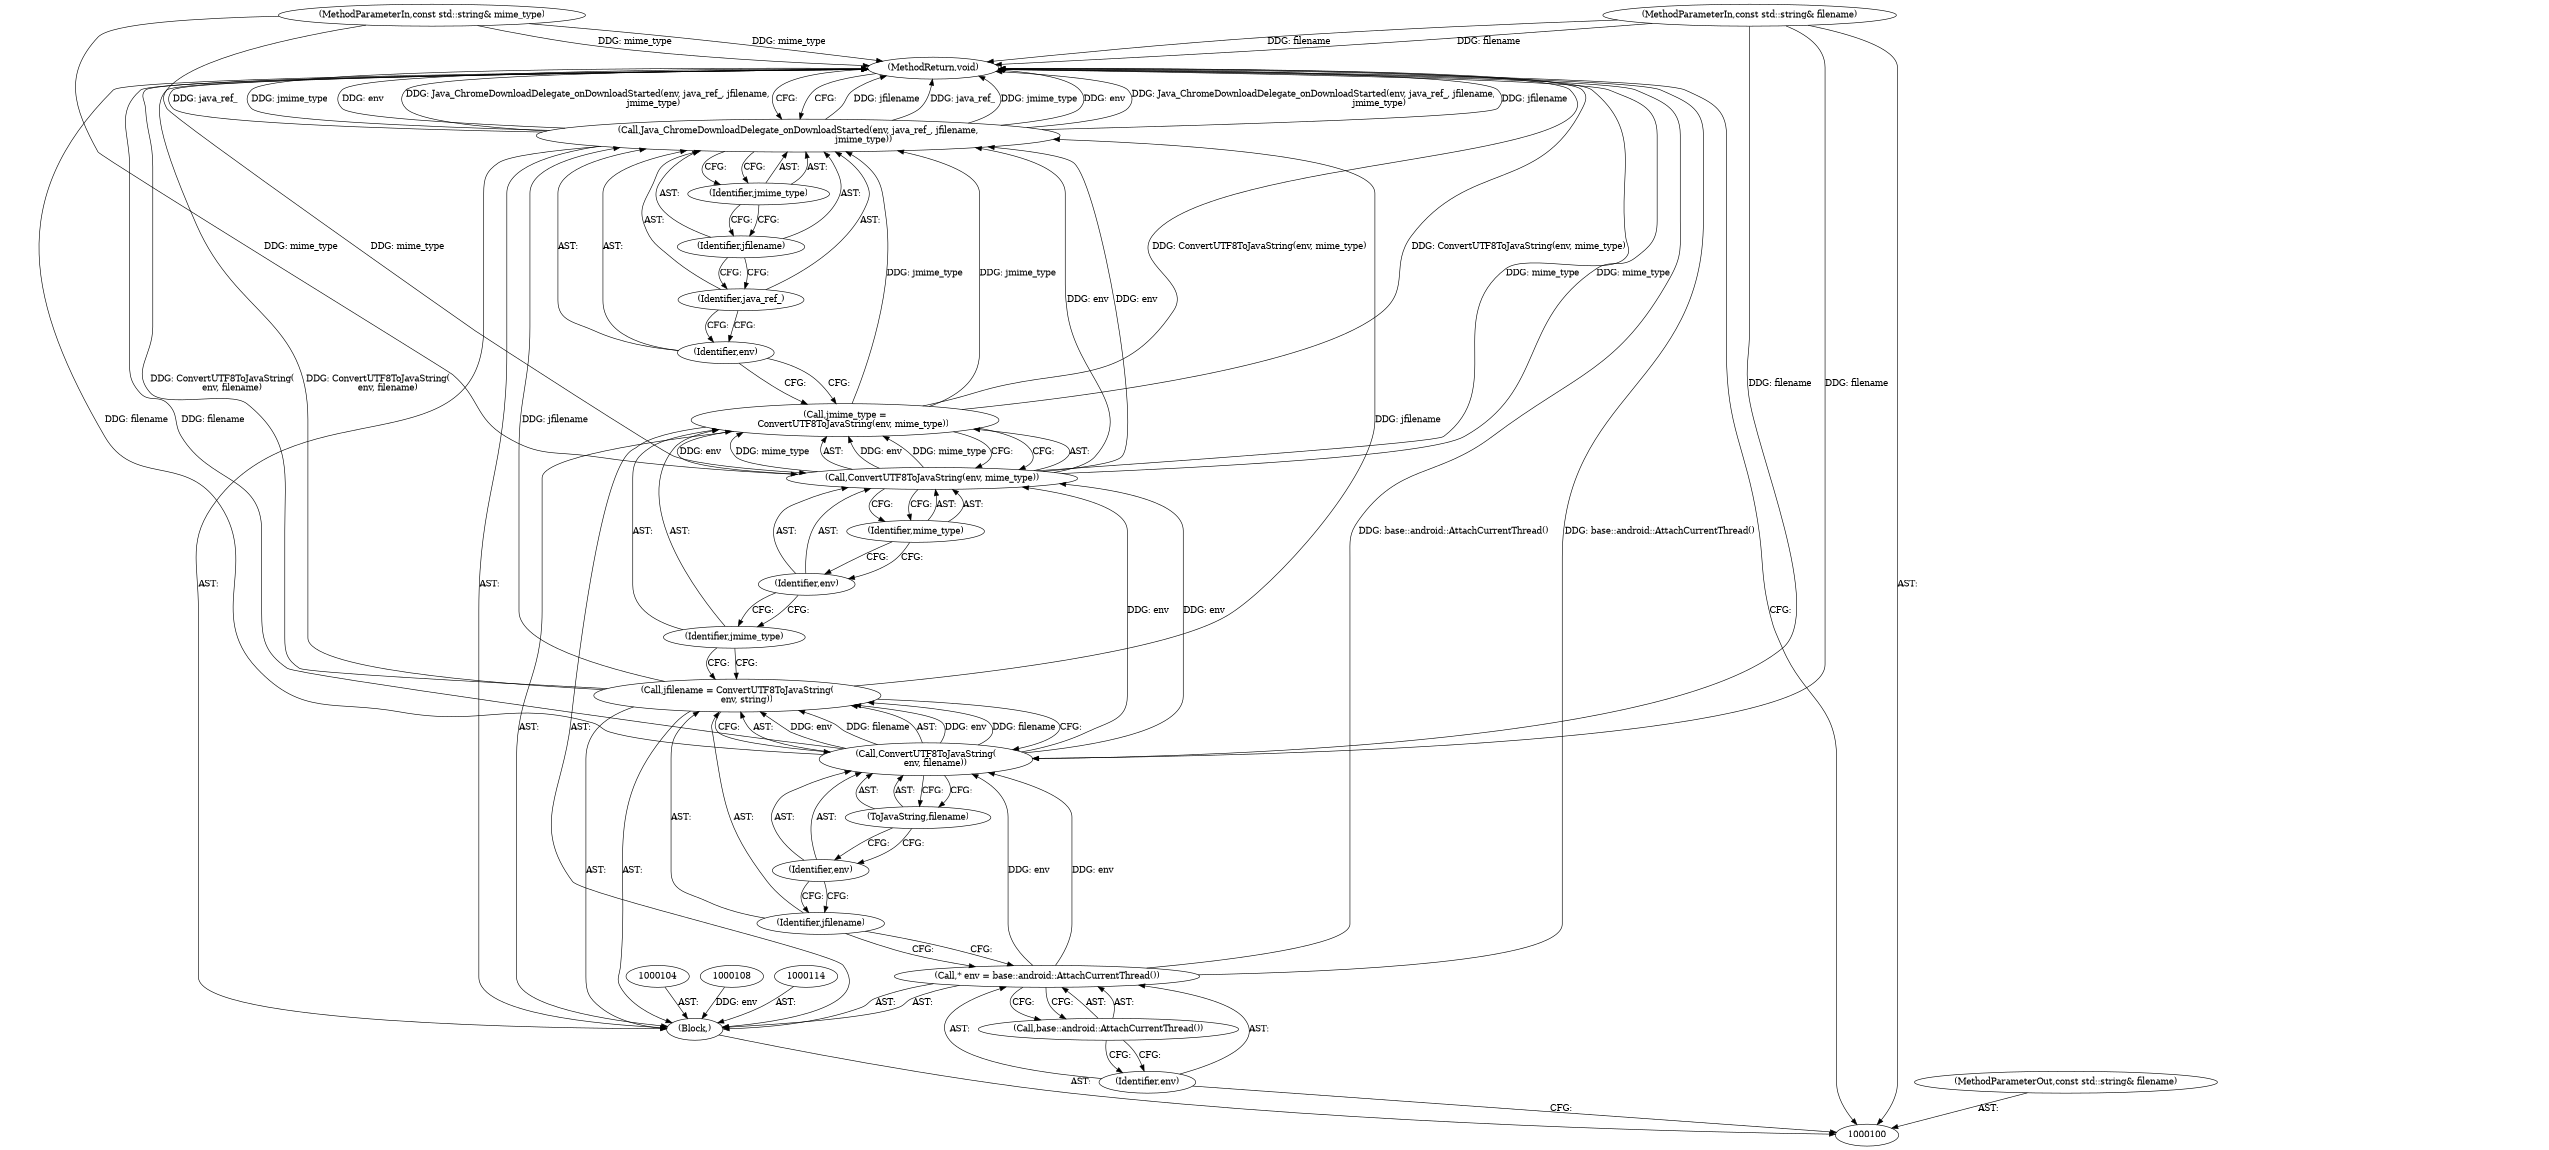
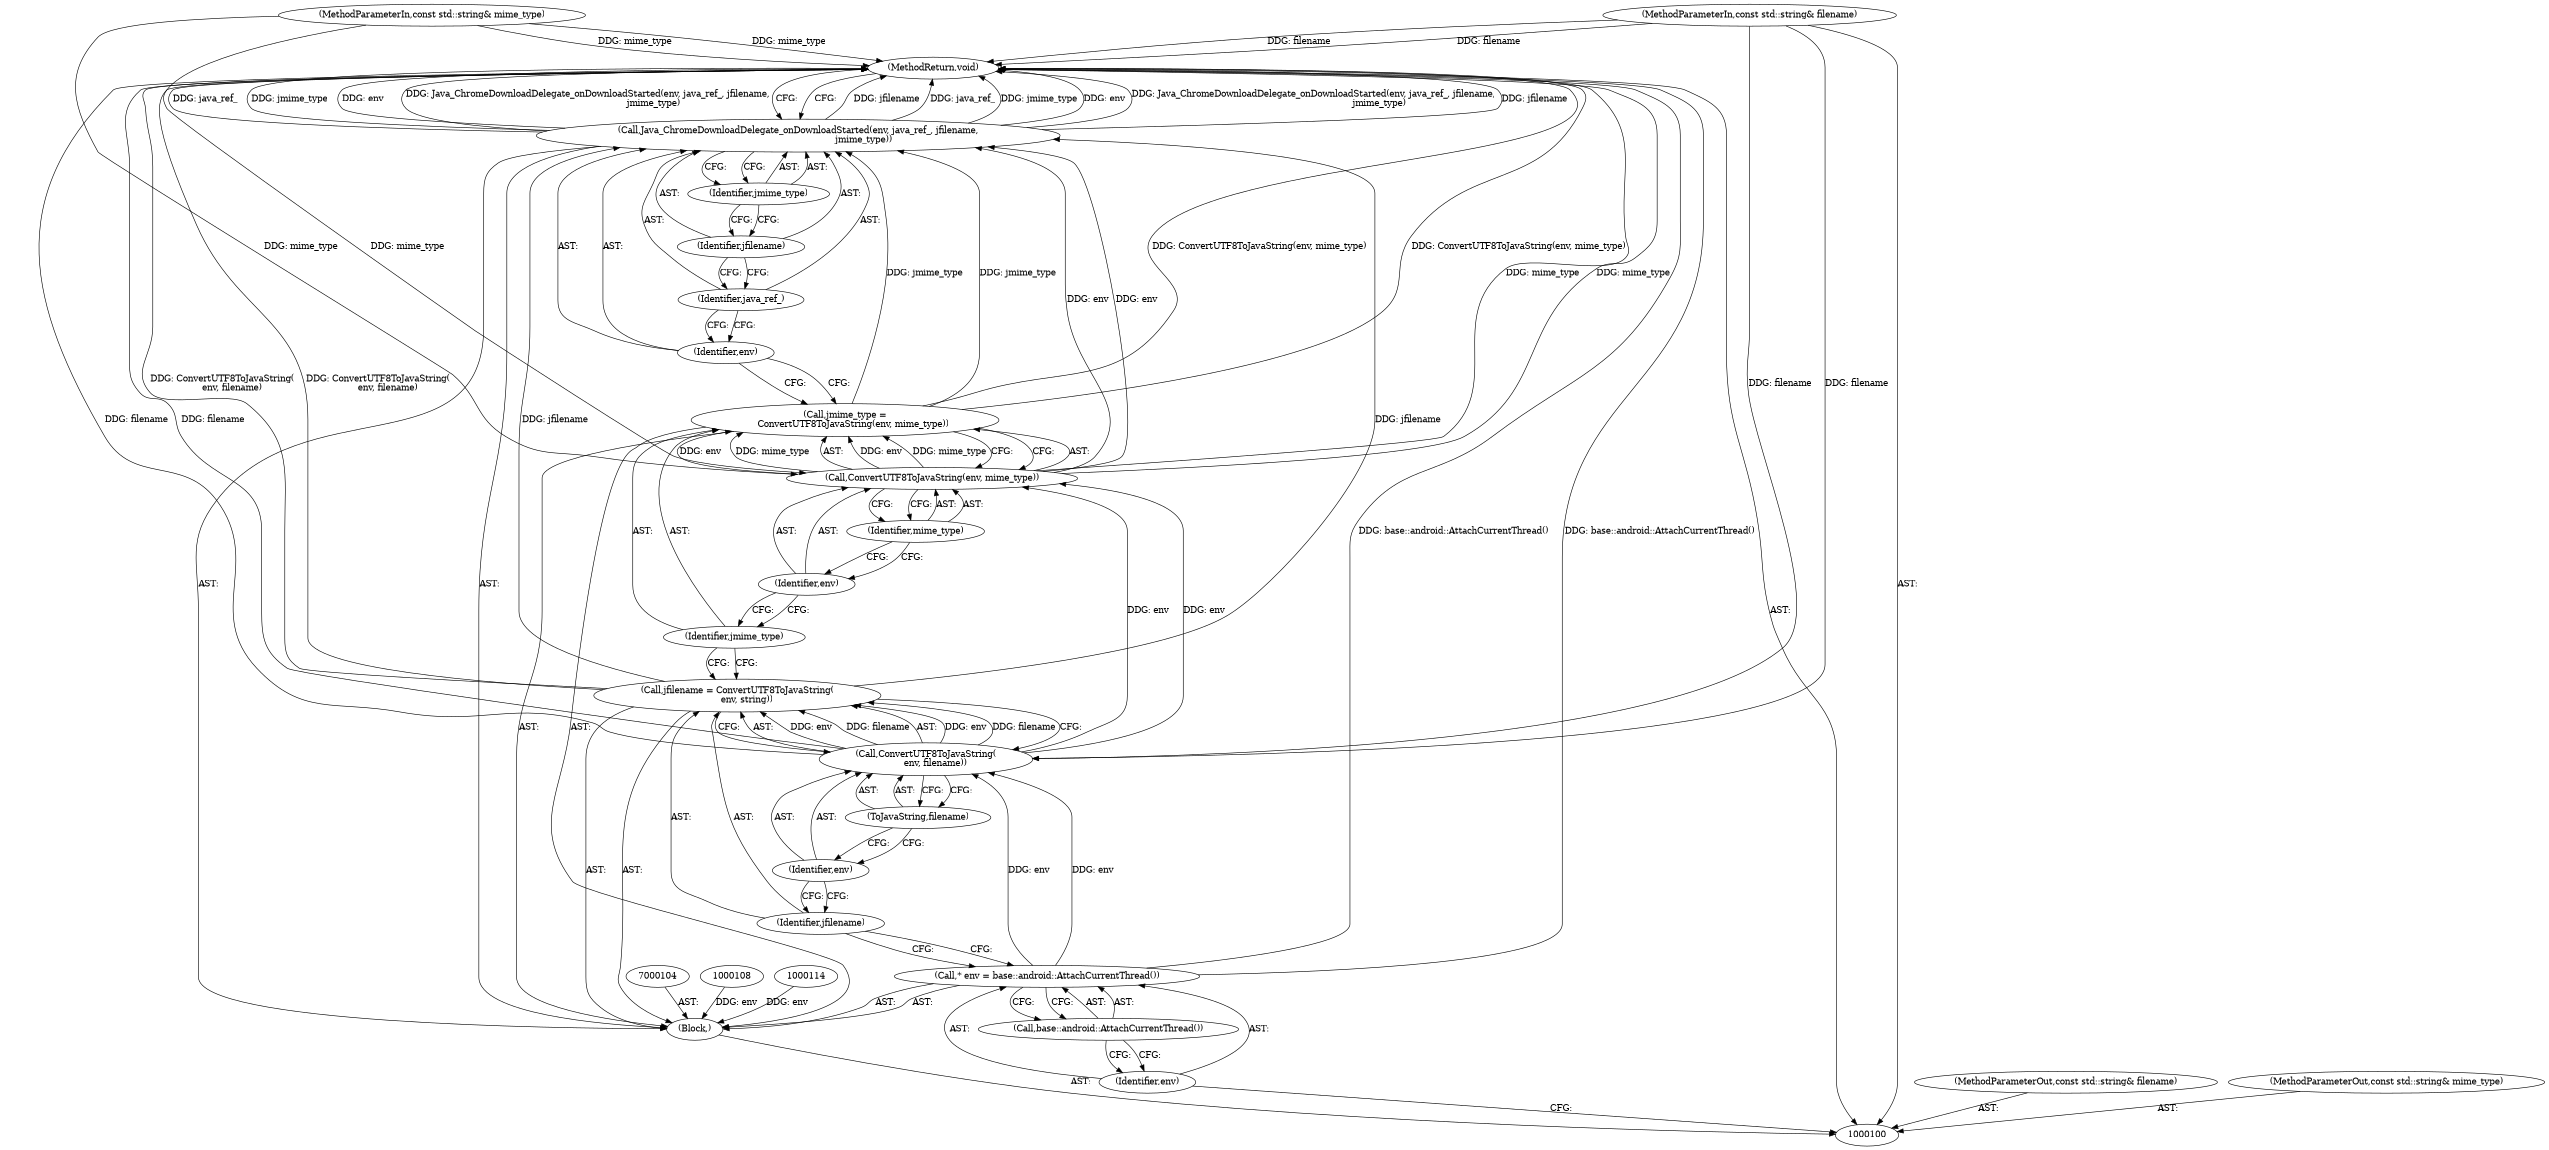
edge "(MethodReturn,void)" -> "1000100": label "CFG: " -> "AST: "
node "1000104": label "1000104" -> "7000104"
edge "1000114" -> "(Block,)": label "AST: " -> "DDG: env"
node "(MethodParameterOut,const std::string& mime_type)": added
